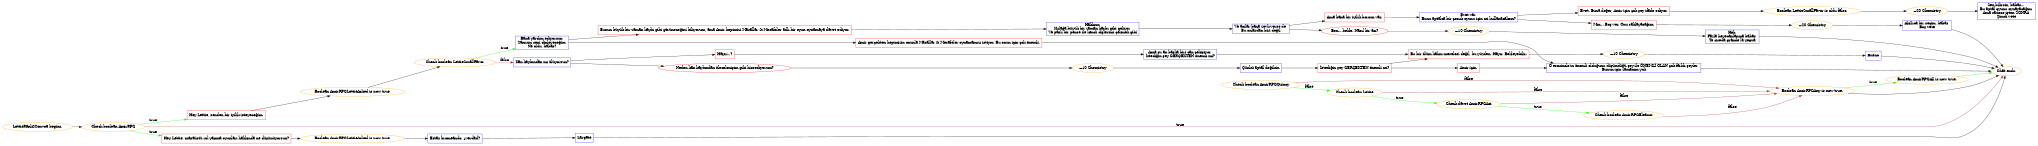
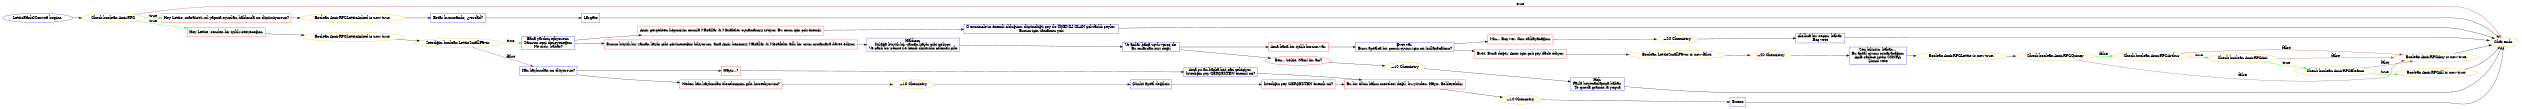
node "Boolean LettieSmallFavor is oldu false.": label "Boolean LettieSmallFavor is oldu false." -> "Boolean LettieSmallFavor is now false."
node "Boolean AmirRPGLettie is now true.": added
node "Check boolean LettieSmallFavor": label "Check boolean LettieSmallFavor" -> "İstediğin boolean LettieSmallFavor"
node "Neden kan kaybından ölecekmişim gibi hissediyorum?": shape ellipse -> box
node "Amir için.": removed
edge "Boolean AmirRPGAll is now true." -> "Chat ends.": color green -> black
edge "Boolean AmirRPGAny is now true." -> "Boolean AmirRPGAll is now true.": now "Check boolean AmirRPGEleanor" -> "Boolean AmirRPGAll is now true."
node "Check boolean Lettie": label "Check boolean Lettie" -> "Check boolean AmirRPGArthur"
node "Check davet AmirRPGAoi": label "Check davet AmirRPGAoi" -> "Check boolean AmirRPGAoi"
node "LettieRank2Convo6 begins.": color orange -> blue
